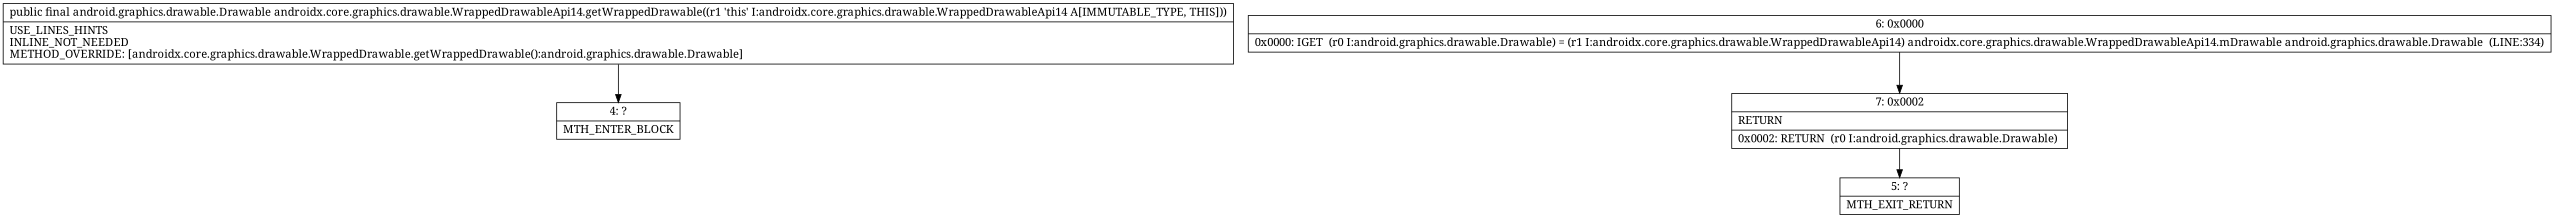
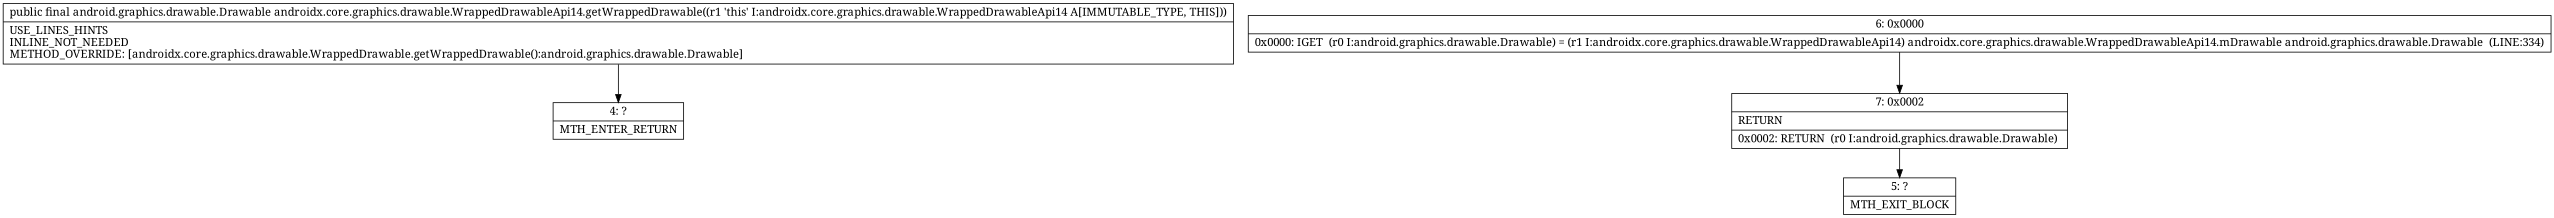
node "4: ?": text "MTH_ENTER_BLOCK" -> "MTH_ENTER_RETURN"
node "5: ?": text "MTH_EXIT_RETURN" -> "MTH_EXIT_BLOCK"
